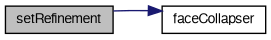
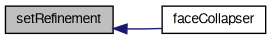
edge "setRefinement" -> "faceCollapser": reversed
